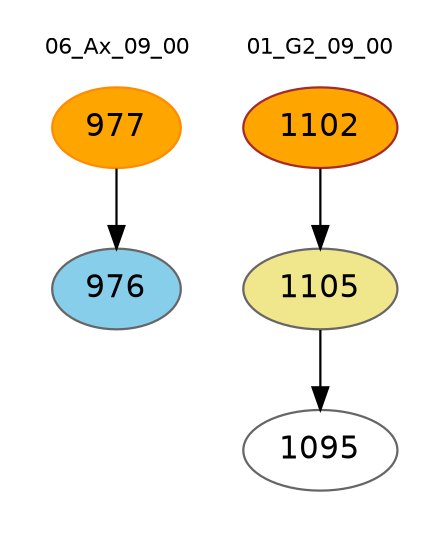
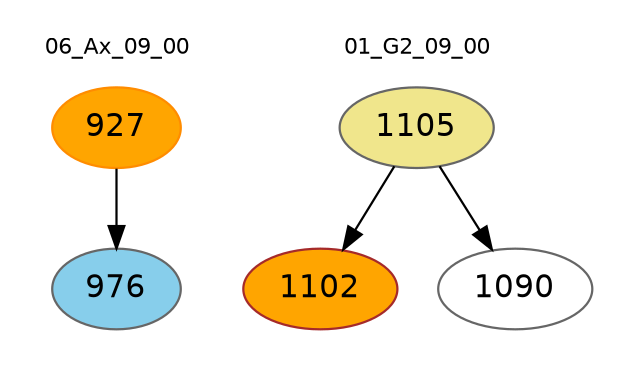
node "977": label "977" -> "927"
edge "1102" -> "1105": reversed
node "1095": label "1095" -> "1090"
